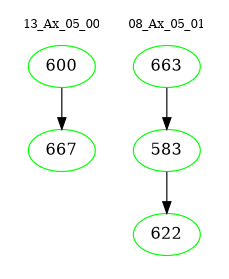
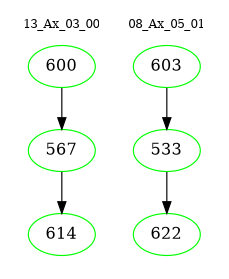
cluster "13_Ax_05_00": label "13_Ax_05_00" -> "13_Ax_03_00"
node "663": label "663" -> "603"
node "667": label "667" -> "567"
node "583": label "583" -> "533"
node "614": added
